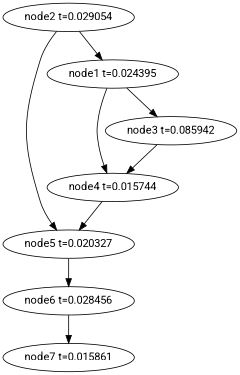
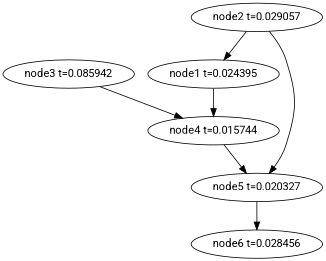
node "node2 t=0.029054": label "node2 t=0.029054" -> "node2 t=0.029057"
edge "node1 t=0.024395" -> "node3 t=0.085942": removed
node "node7 t=0.015861": removed
